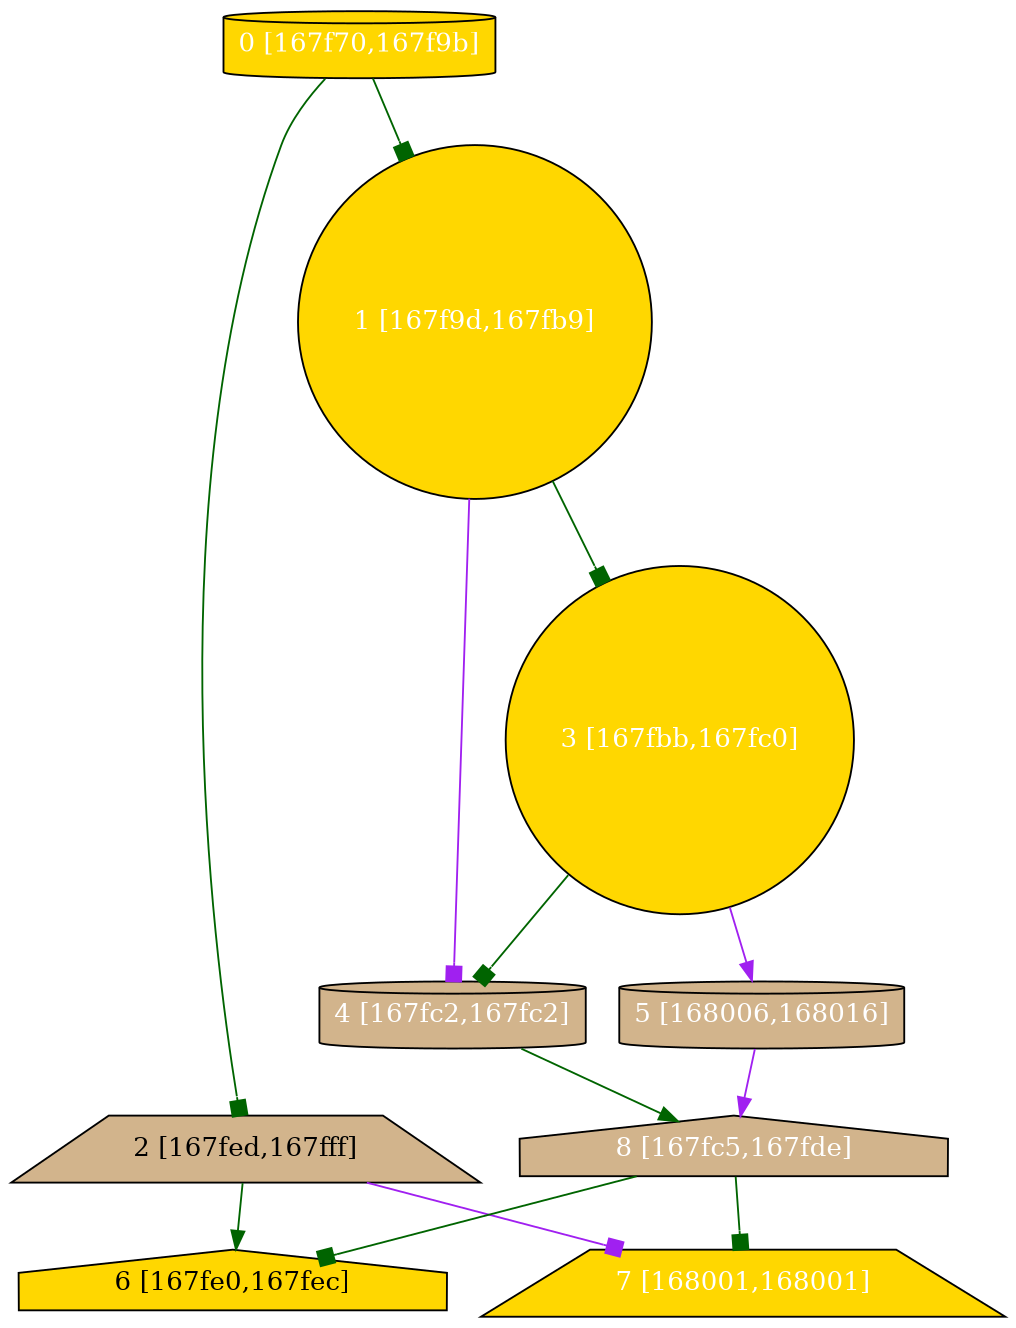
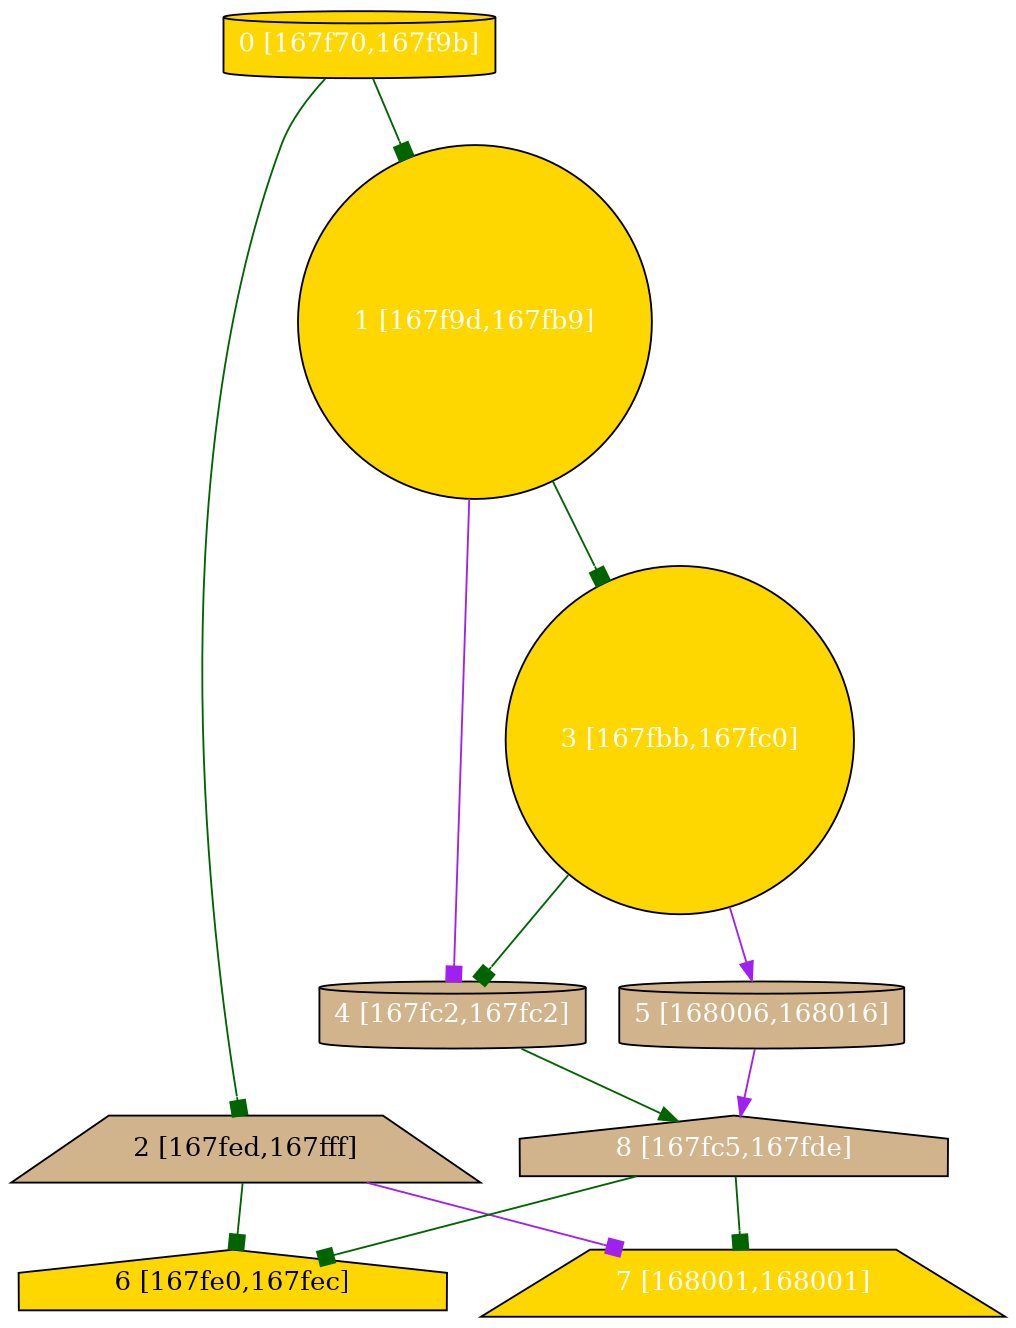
edge "2 [167fed,167fff]" -> "6 [167fe0,167fec]": arrowhead normal -> box
